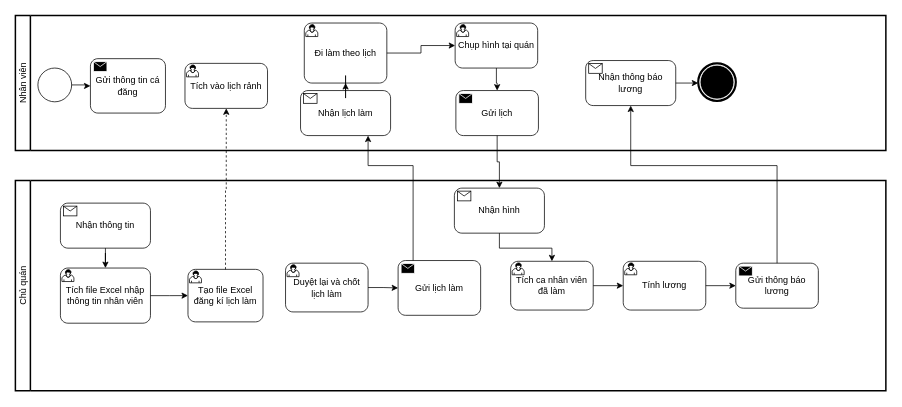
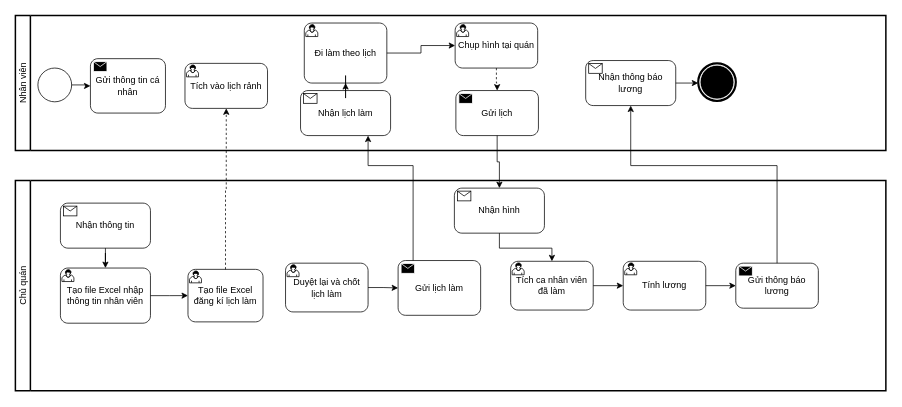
edge "Chụp hình tại quán" -> "Gửi lịch": style solid -> dashed
node "Gửi thông tin cá đăng": label "Gửi thông tin cá đăng" -> "Gửi thông tin cá nhân"
node "Tích file Excel nhập thông tin nhân viên": label "Tích file Excel nhập thông tin nhân viên" -> "Tạo file Excel nhập thông tin nhân viên"
